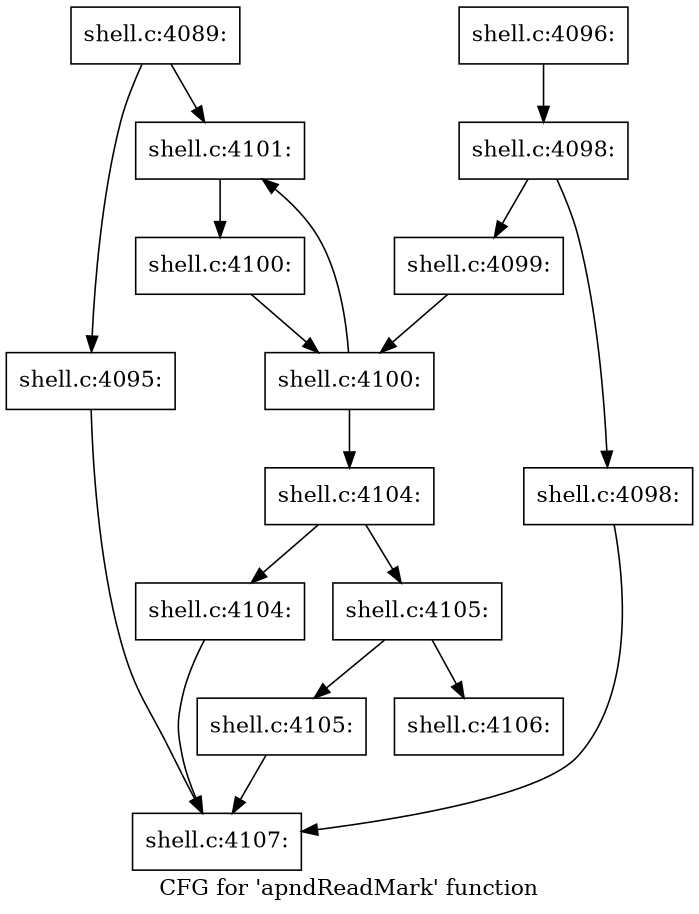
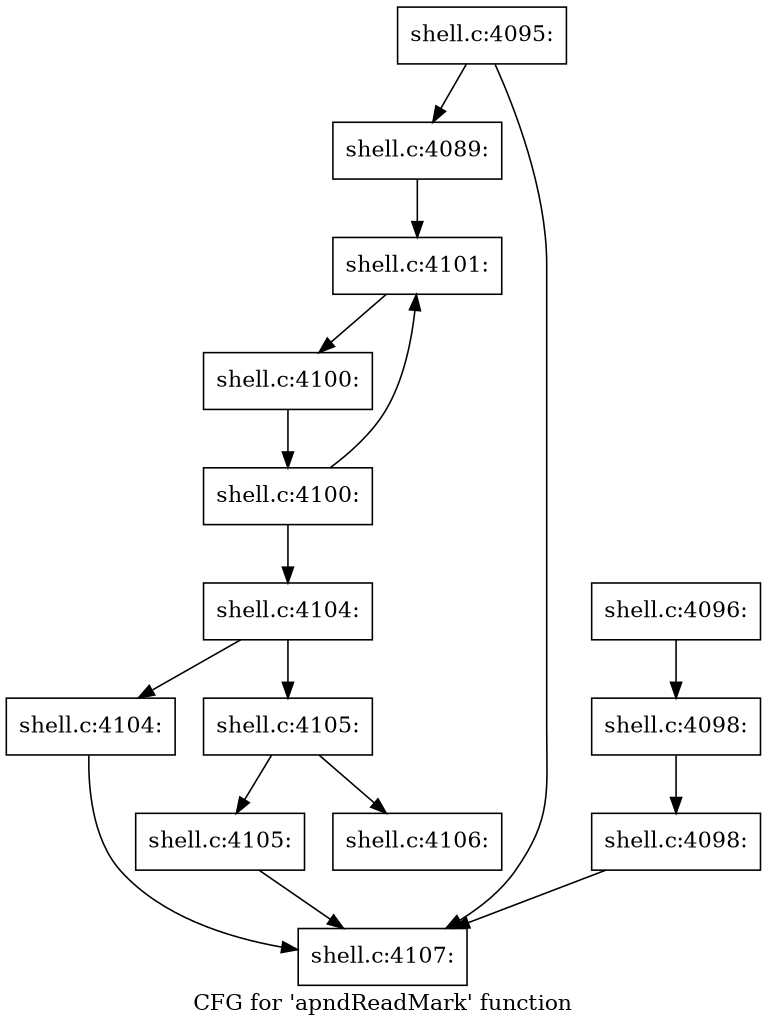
edge "shell.c:4089:" -> "shell.c:4095:": reversed
node "shell.c:4099:": removed
